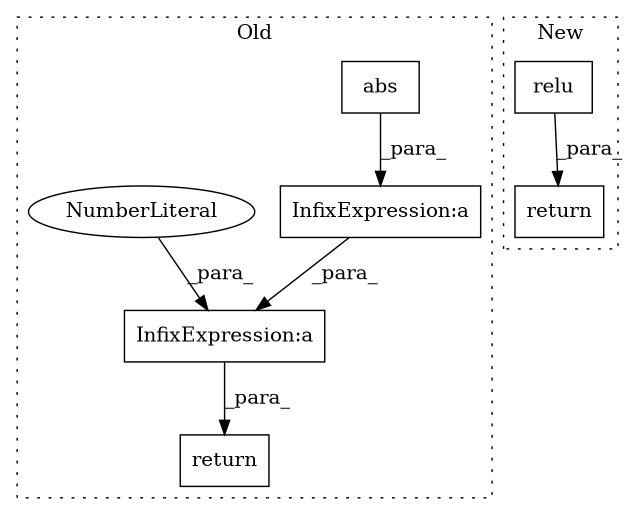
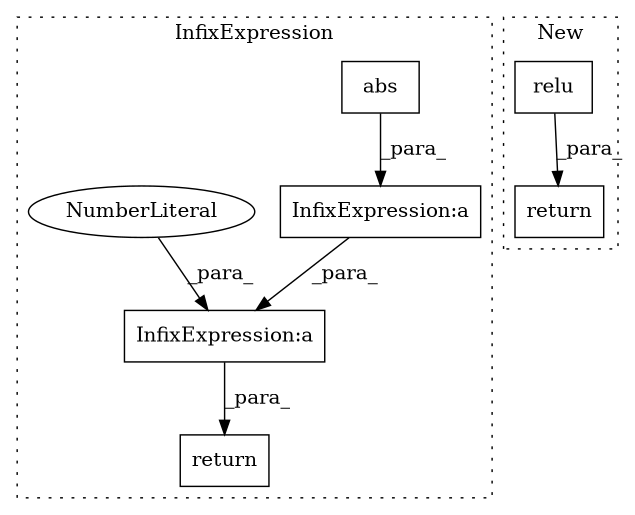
cluster "Old": label "Old" -> "InfixExpression"
